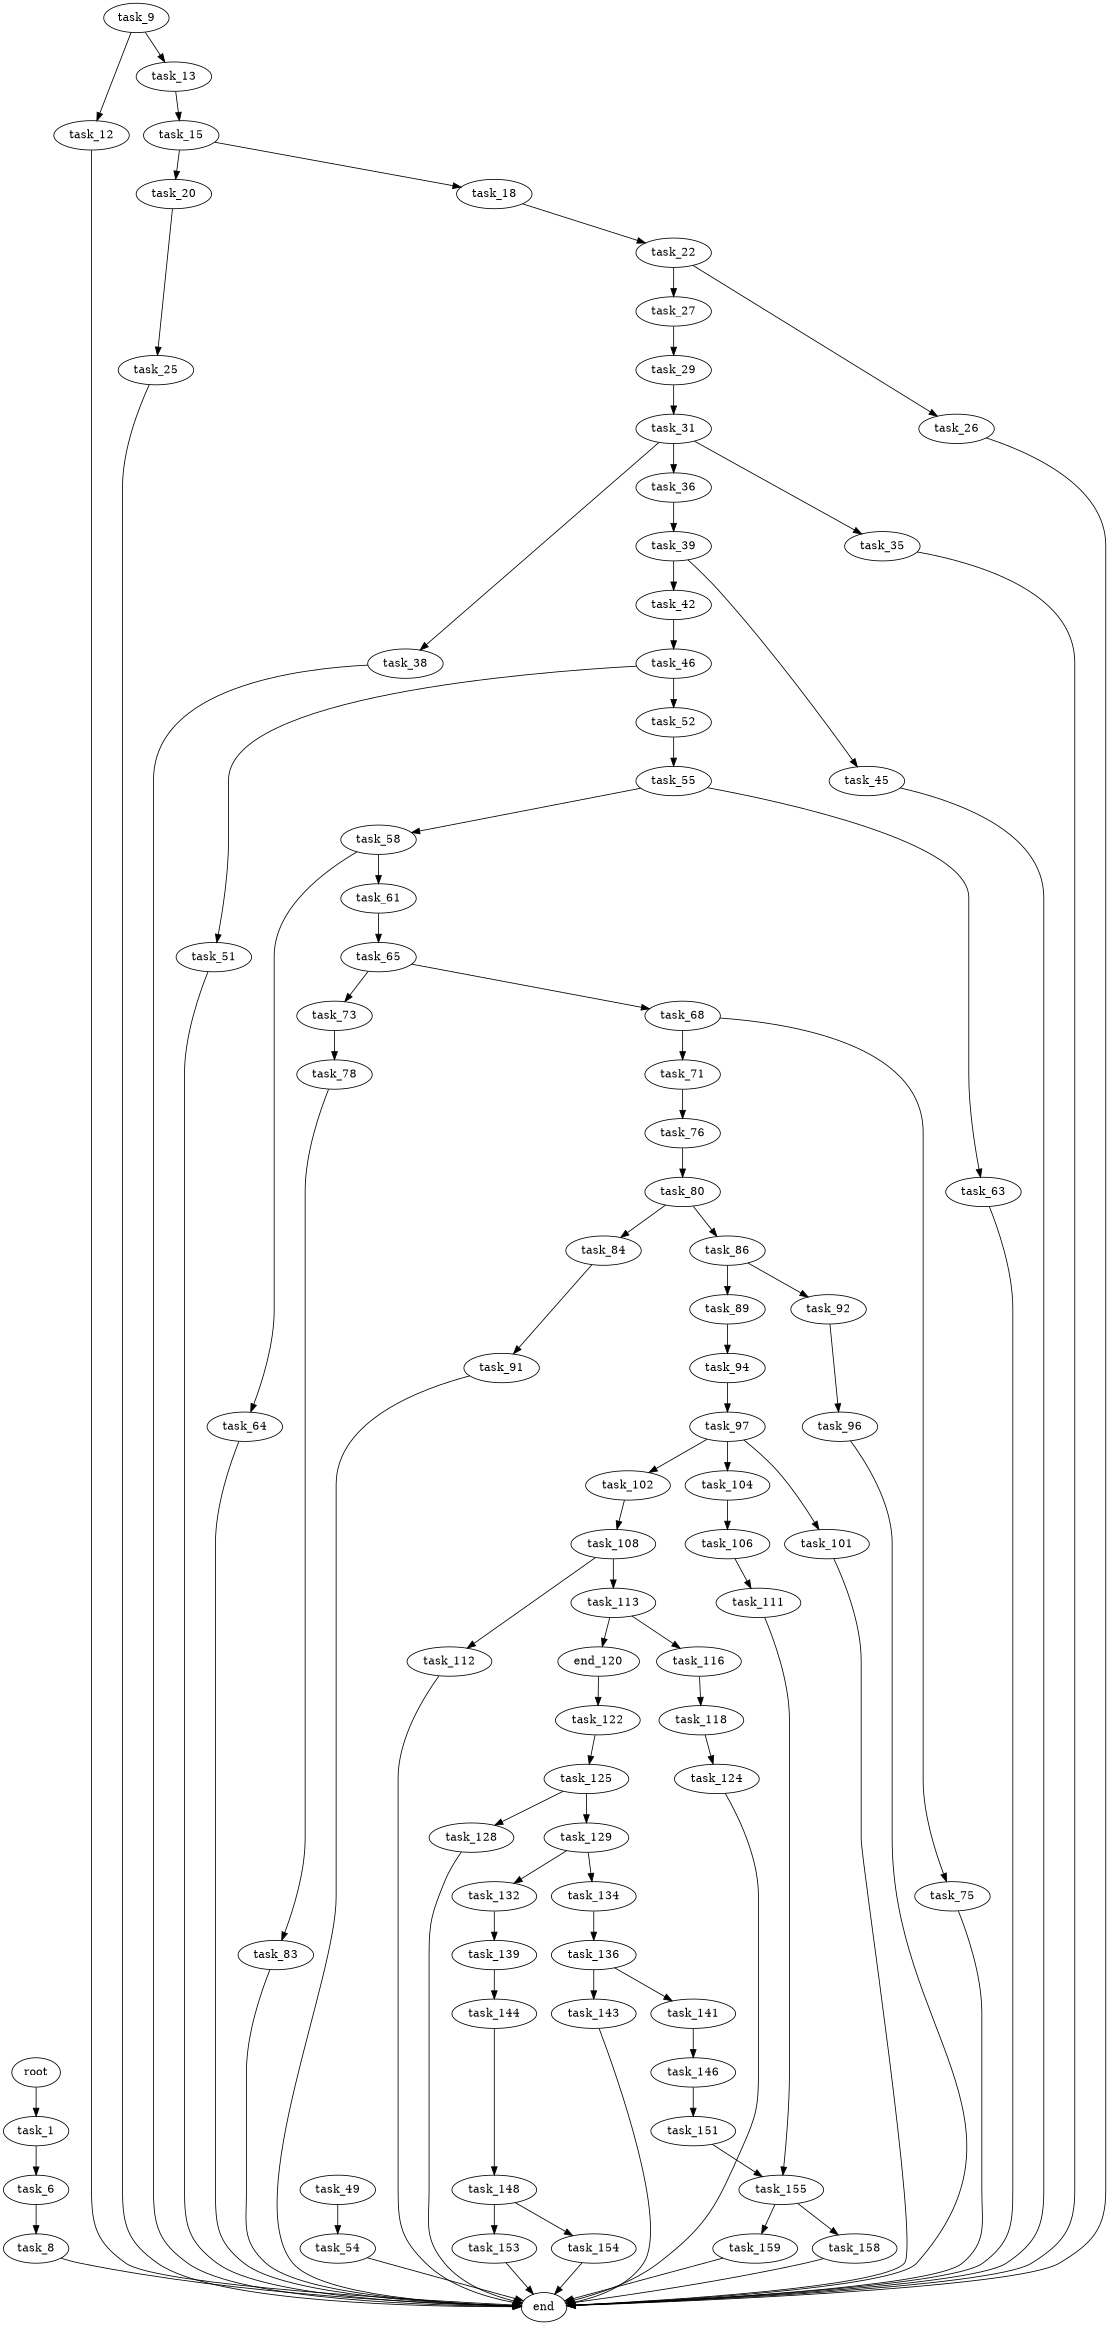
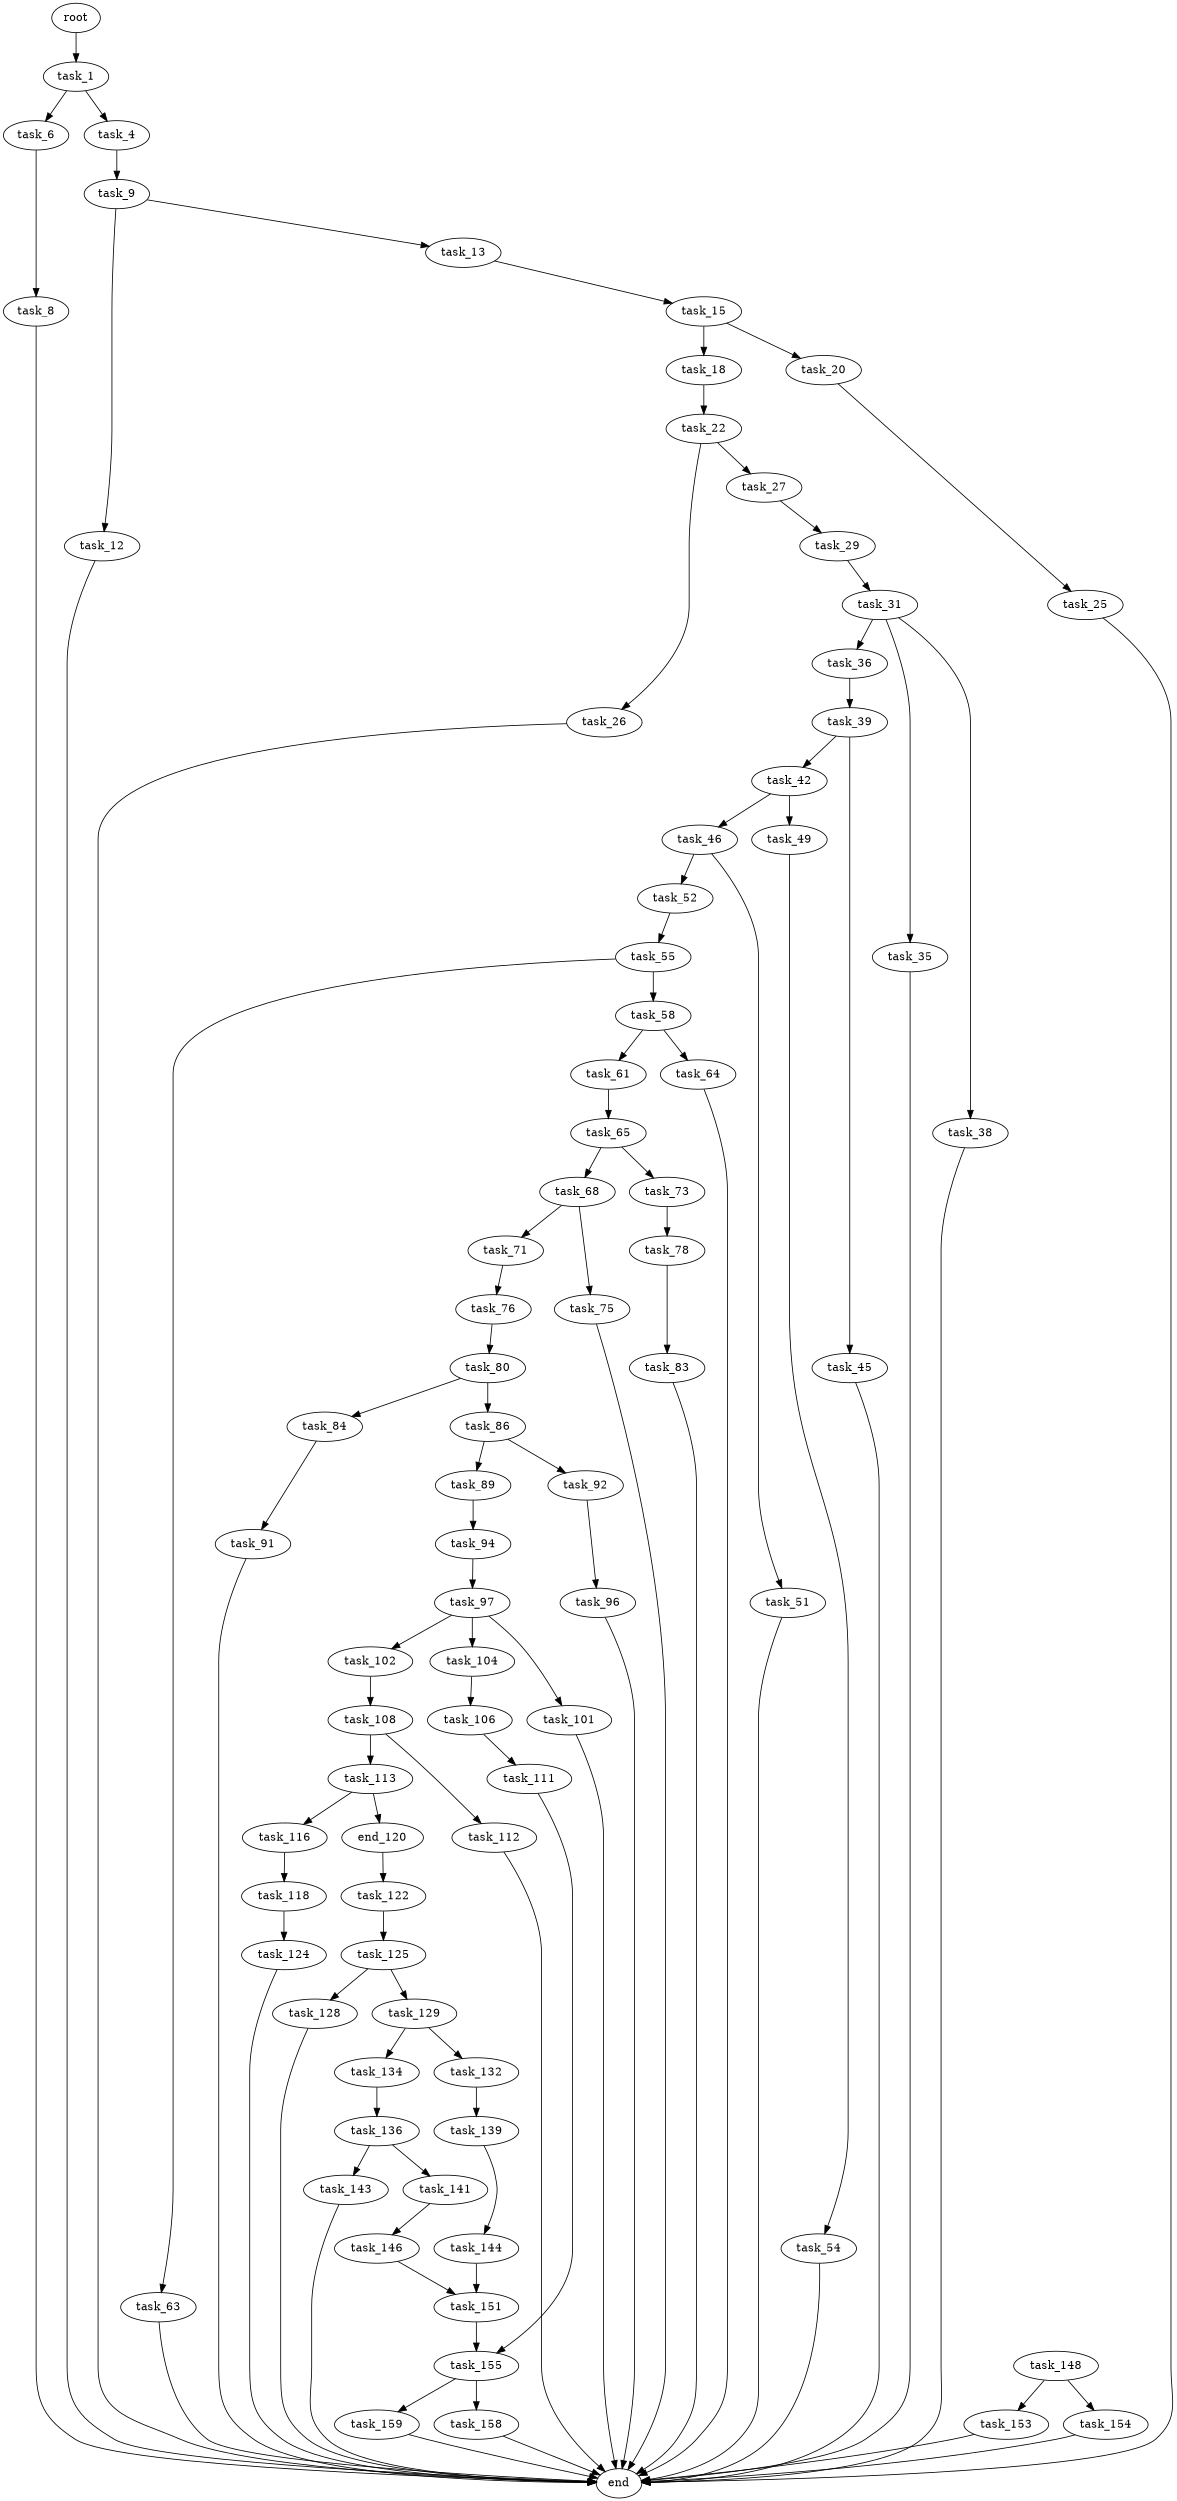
node "task_4": added
edge "task_42" -> "task_49": added
edge "task_144" -> "task_148": now "task_144" -> "task_151"
